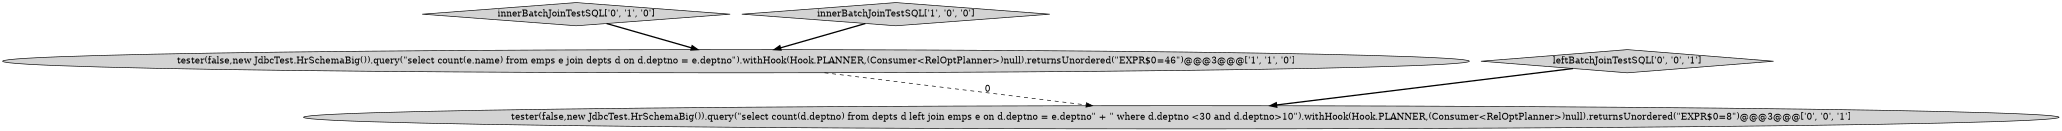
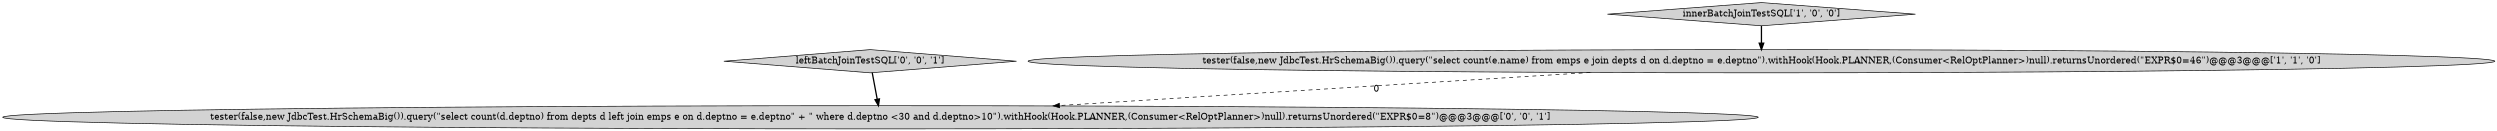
node "innerBatchJoinTestSQL['0', '1', '0']": removed
